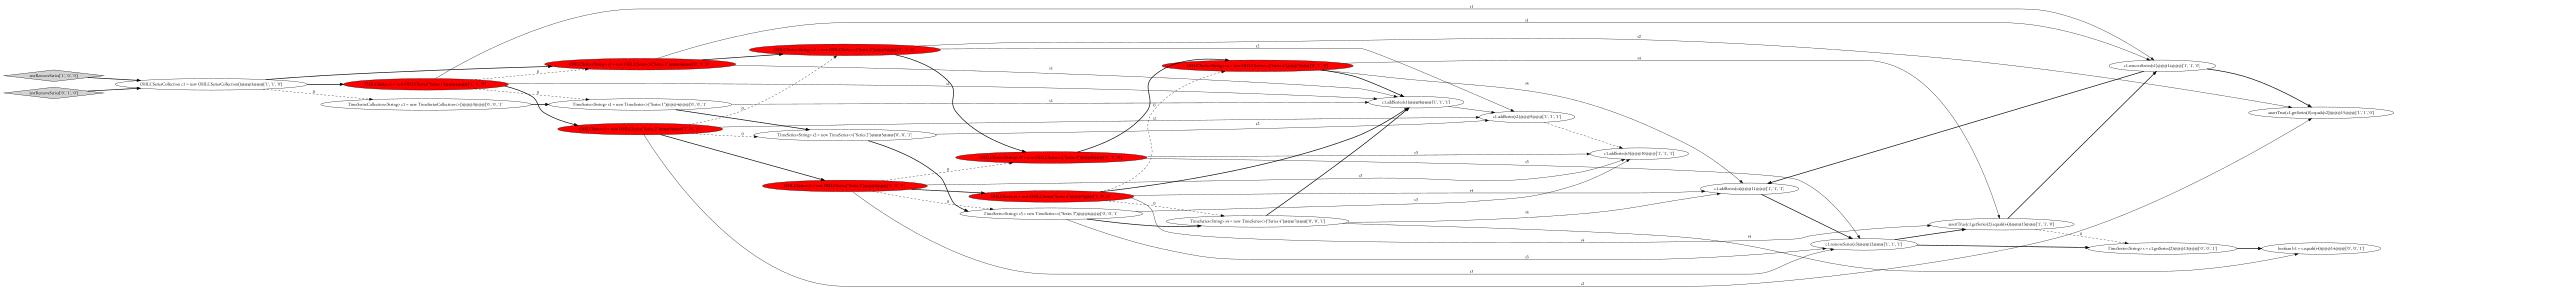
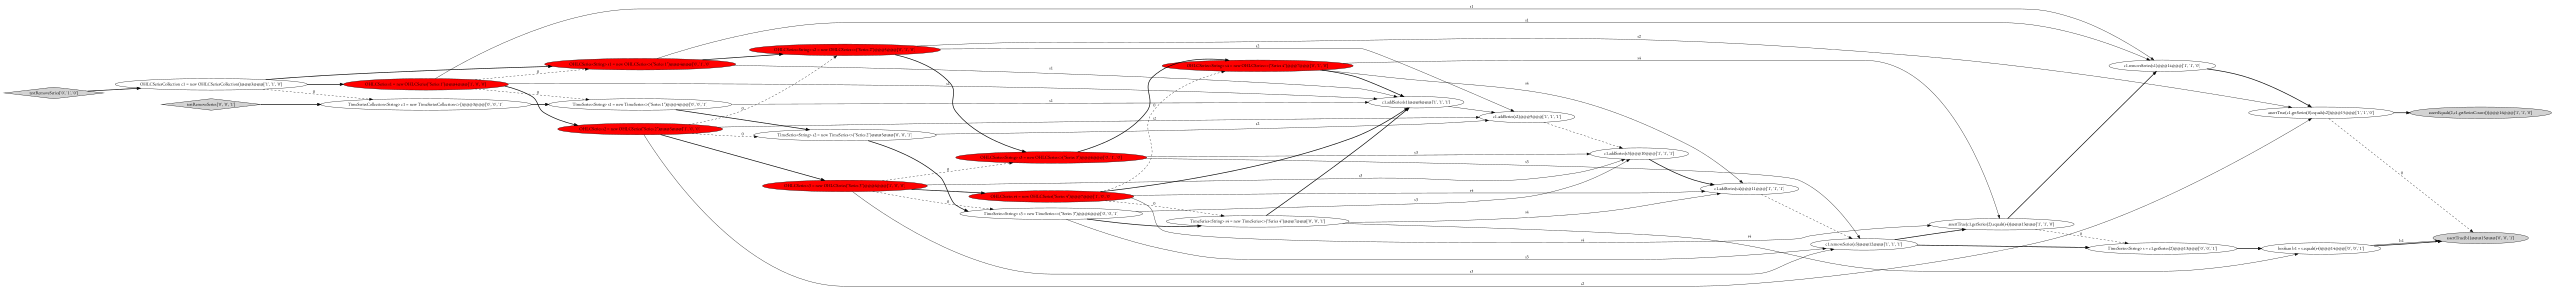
node "testRemoveSeries['1', '0', '0']": removed
node "testRemoveSeries['0', '0', '1']": added
node "assertEquals(2,c1.getSeriesCount())@@@16@@@['1', '1', '0']": added
edge "c1.removeSeries(s1)@@@14@@@['1', '1', '0']" -> "c1.addSeries(s4)@@@11@@@['1', '1', '1']": now "c1.addSeries(s3)@@@10@@@['1', '1', '1']" -> "c1.addSeries(s4)@@@11@@@['1', '1', '1']"
edge "c1.addSeries(s4)@@@11@@@['1', '1', '1']" -> "c1.removeSeries(s3)@@@12@@@['1', '1', '1']": style bold -> dashed
node "assertTrue(b1)@@@15@@@['0', '0', '1']": added
